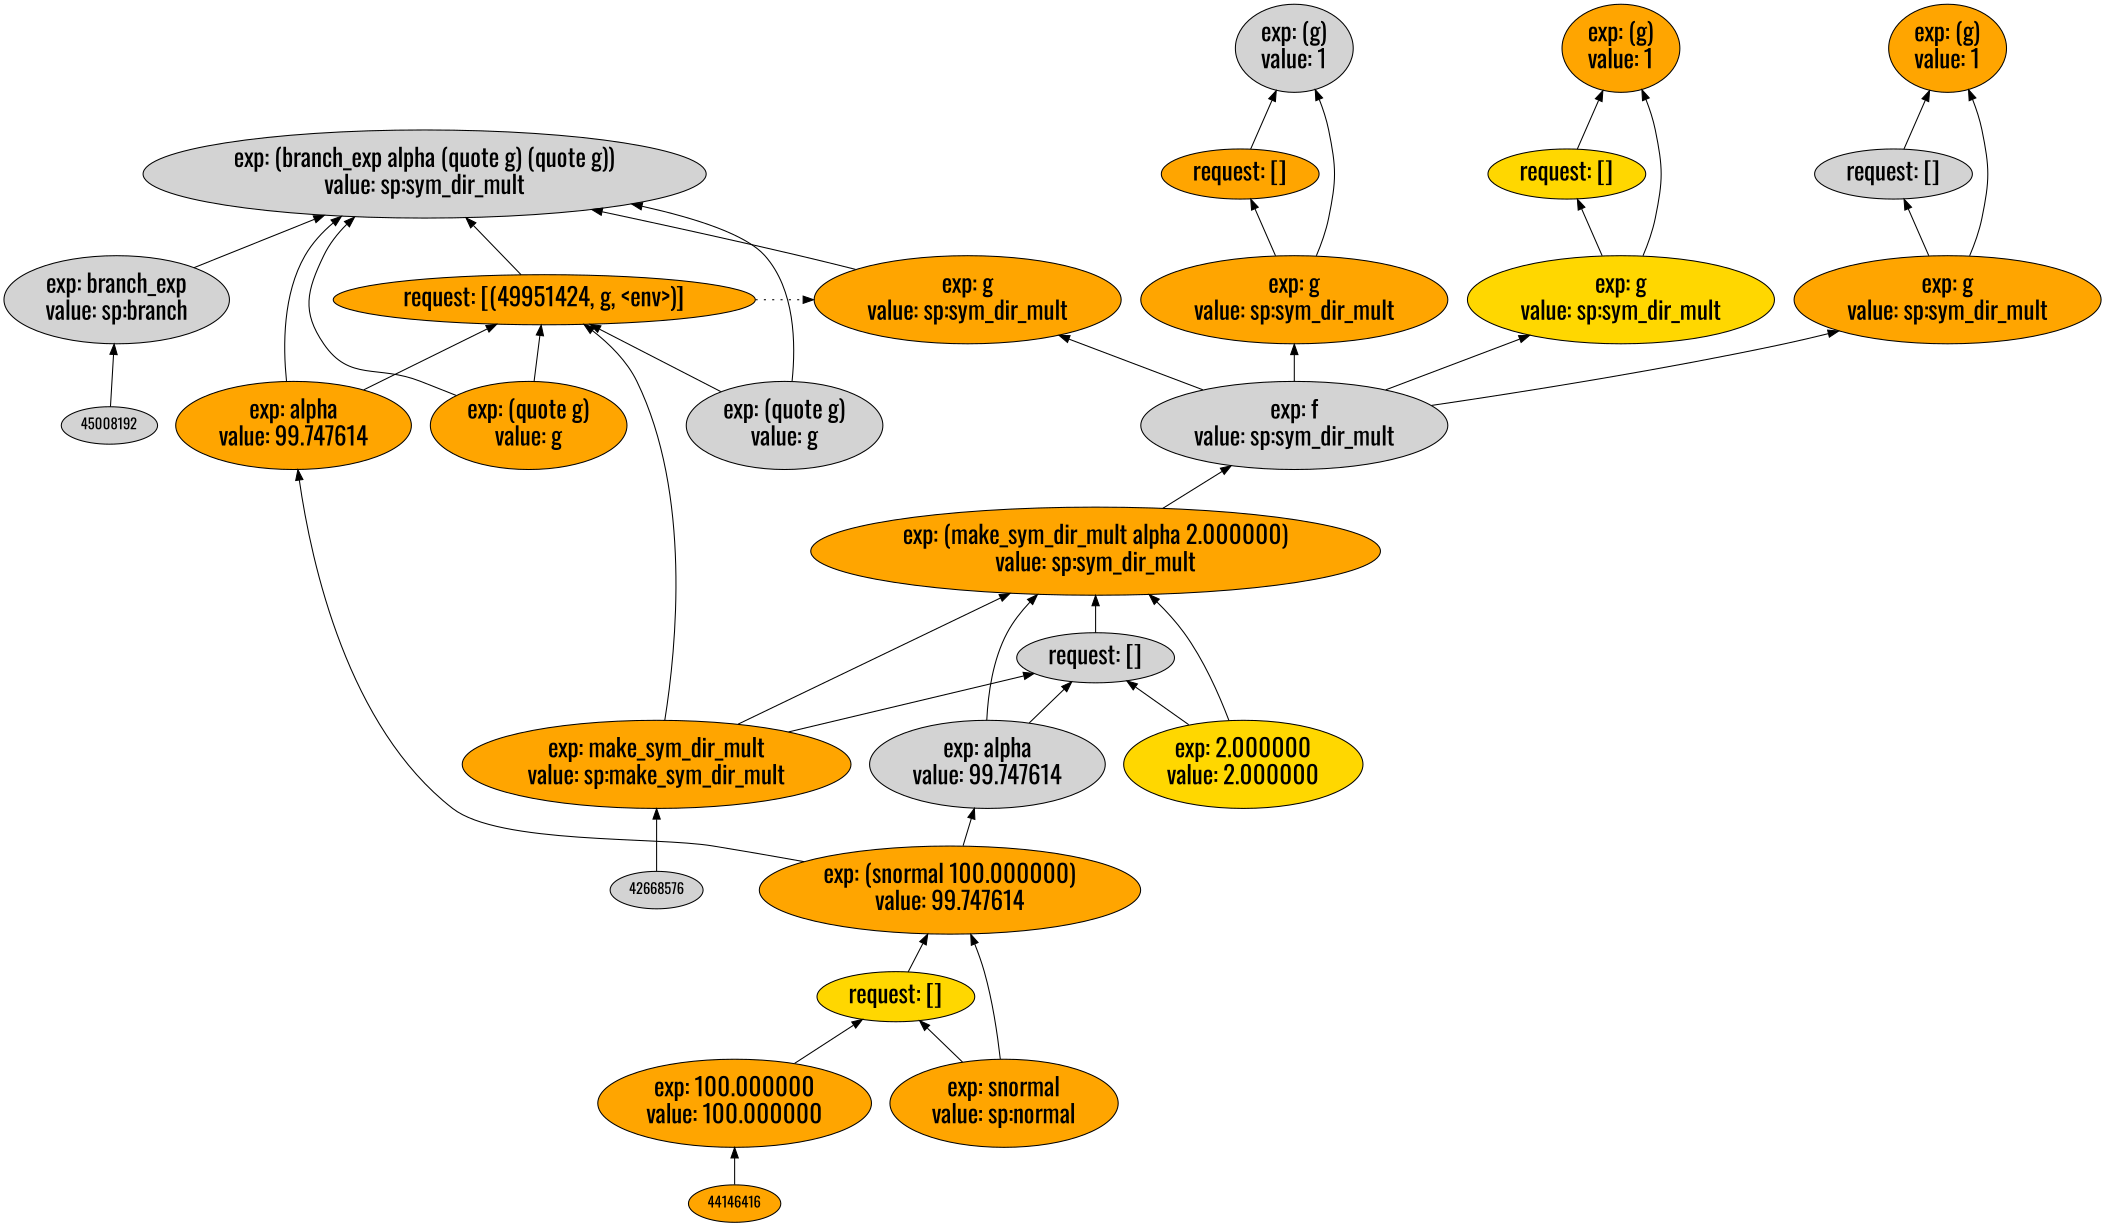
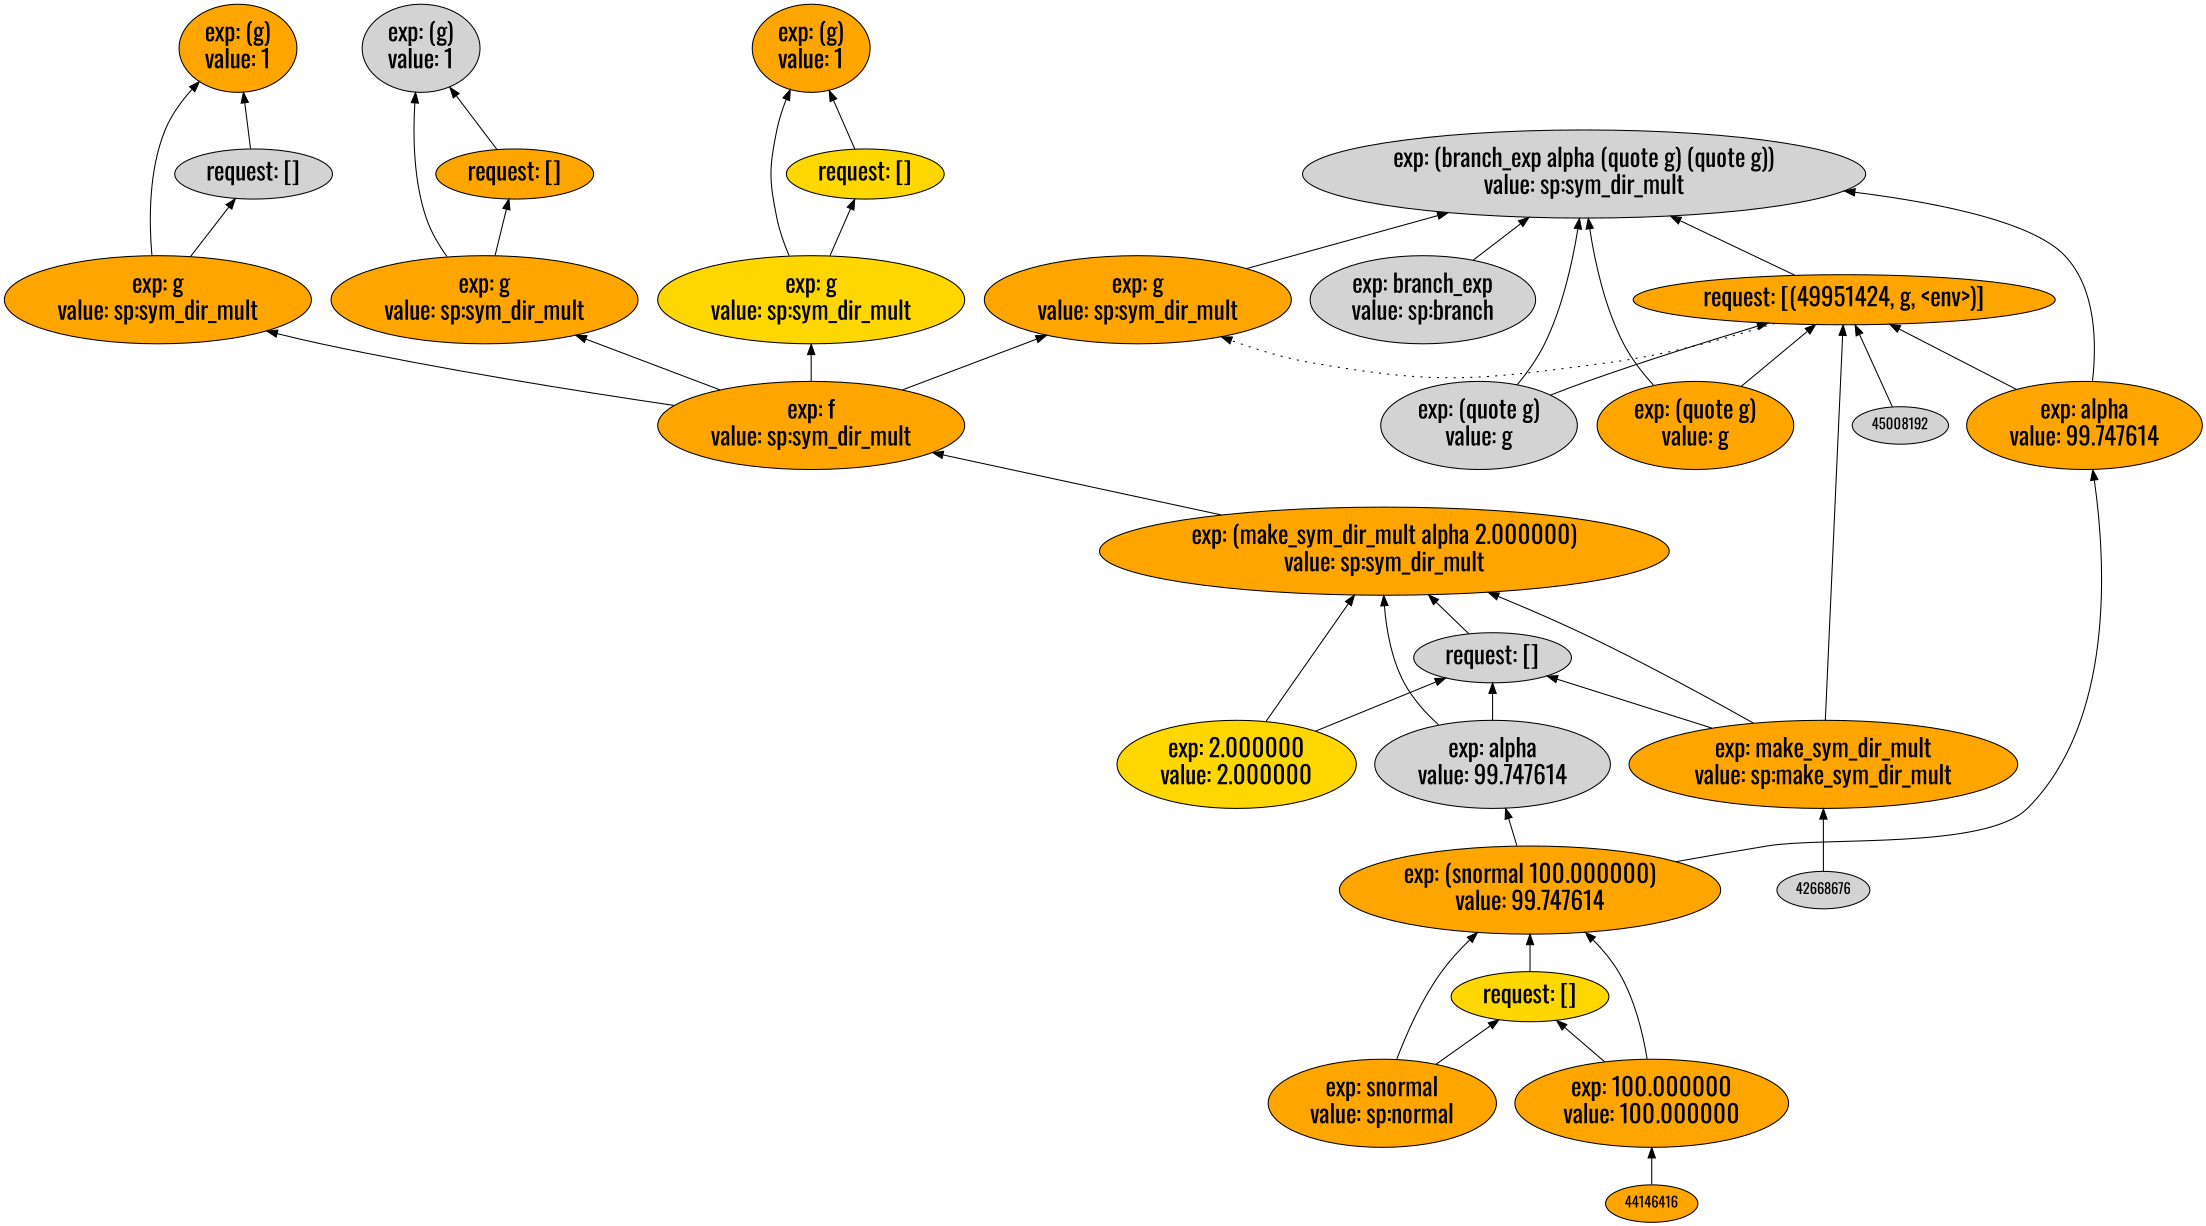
edge "45008192" -> "exp: branch_exp value: sp:branch": now "45008192" -> "request: [(49951424, g, <env>)]"
node "exp: f value: sp:sym_dir_mult": fillcolor lightgrey -> orange
node "42668576": label "42668576" -> "42668676"
edge "exp: 100.000000 value: 100.000000" -> "exp: (snormal 100.000000) value: 99.747614": added
